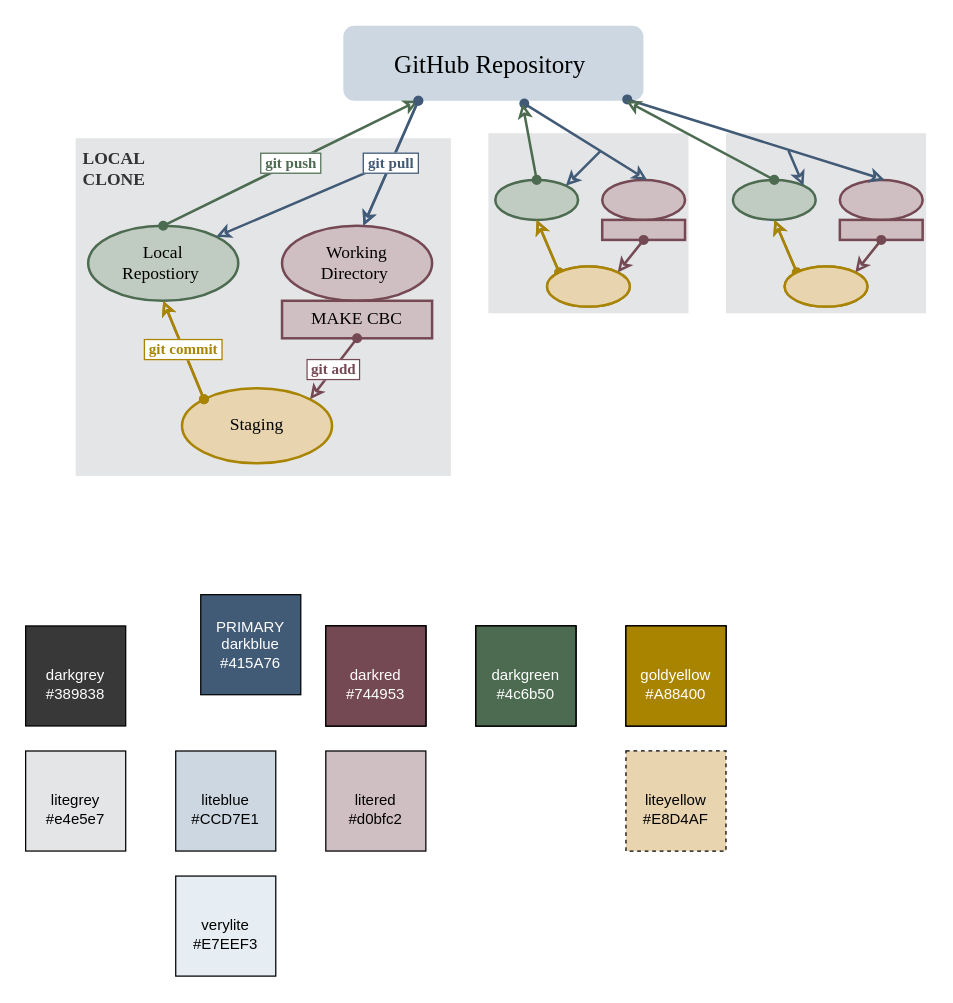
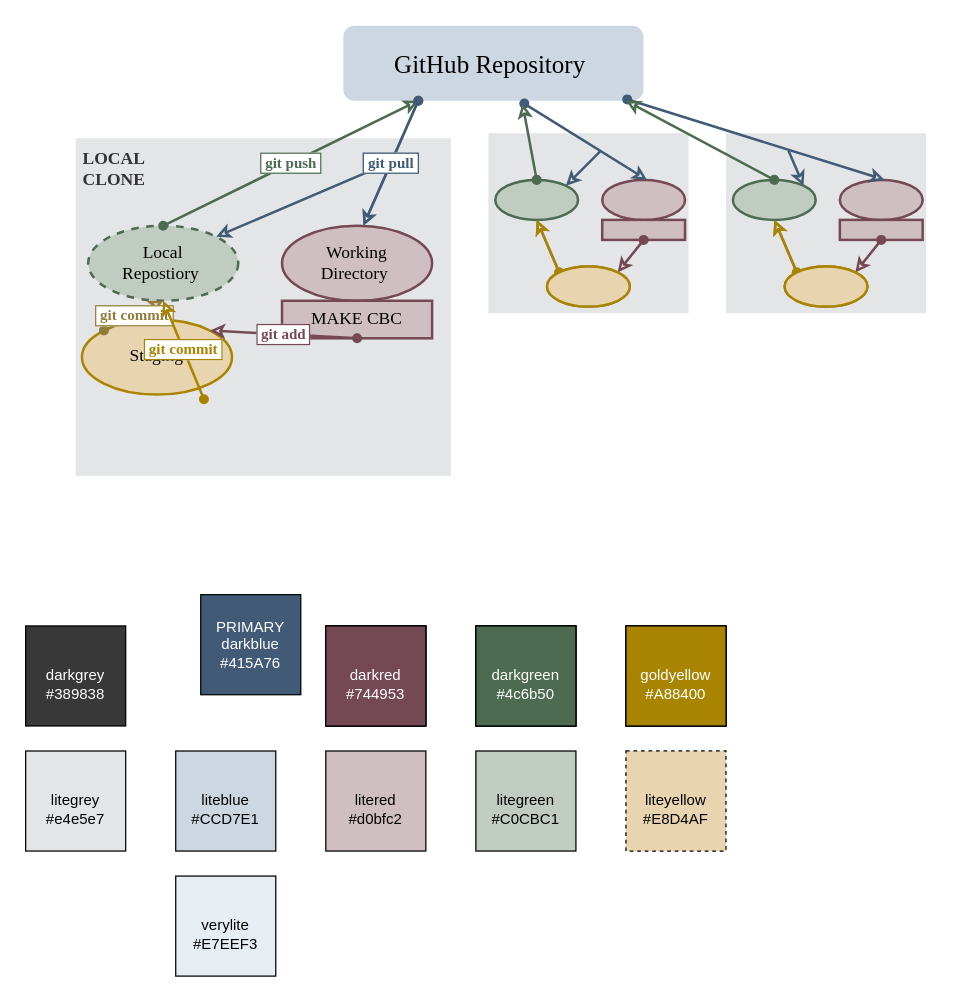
node "LocalRepostiory": style solid -> dashed
node "Staging": moved (257, 426) -> (157, 357)
node "litegreen #C0CBC1": added
